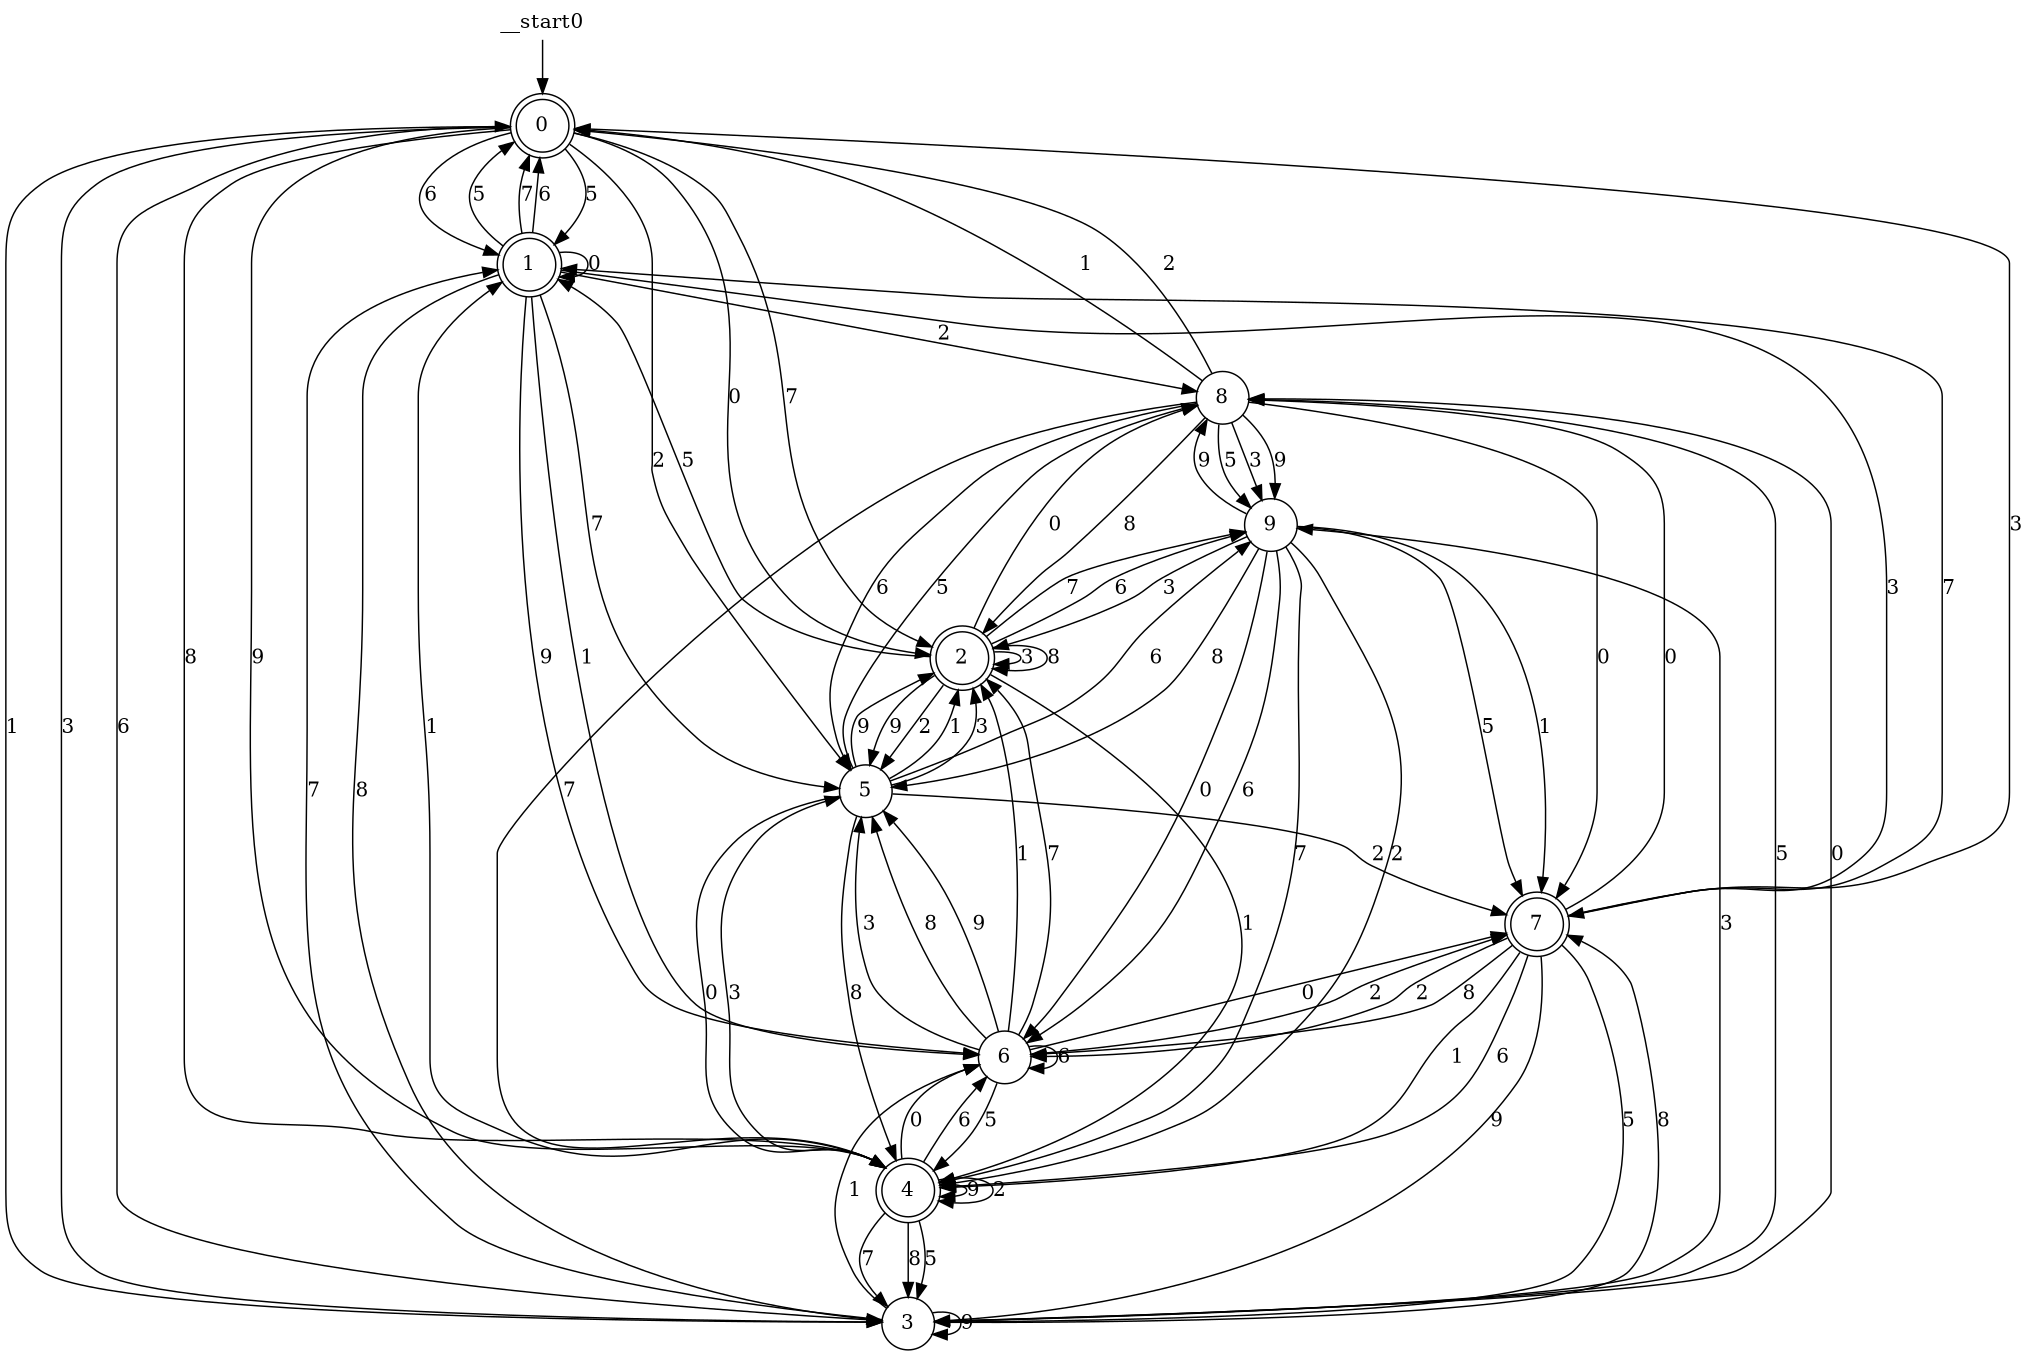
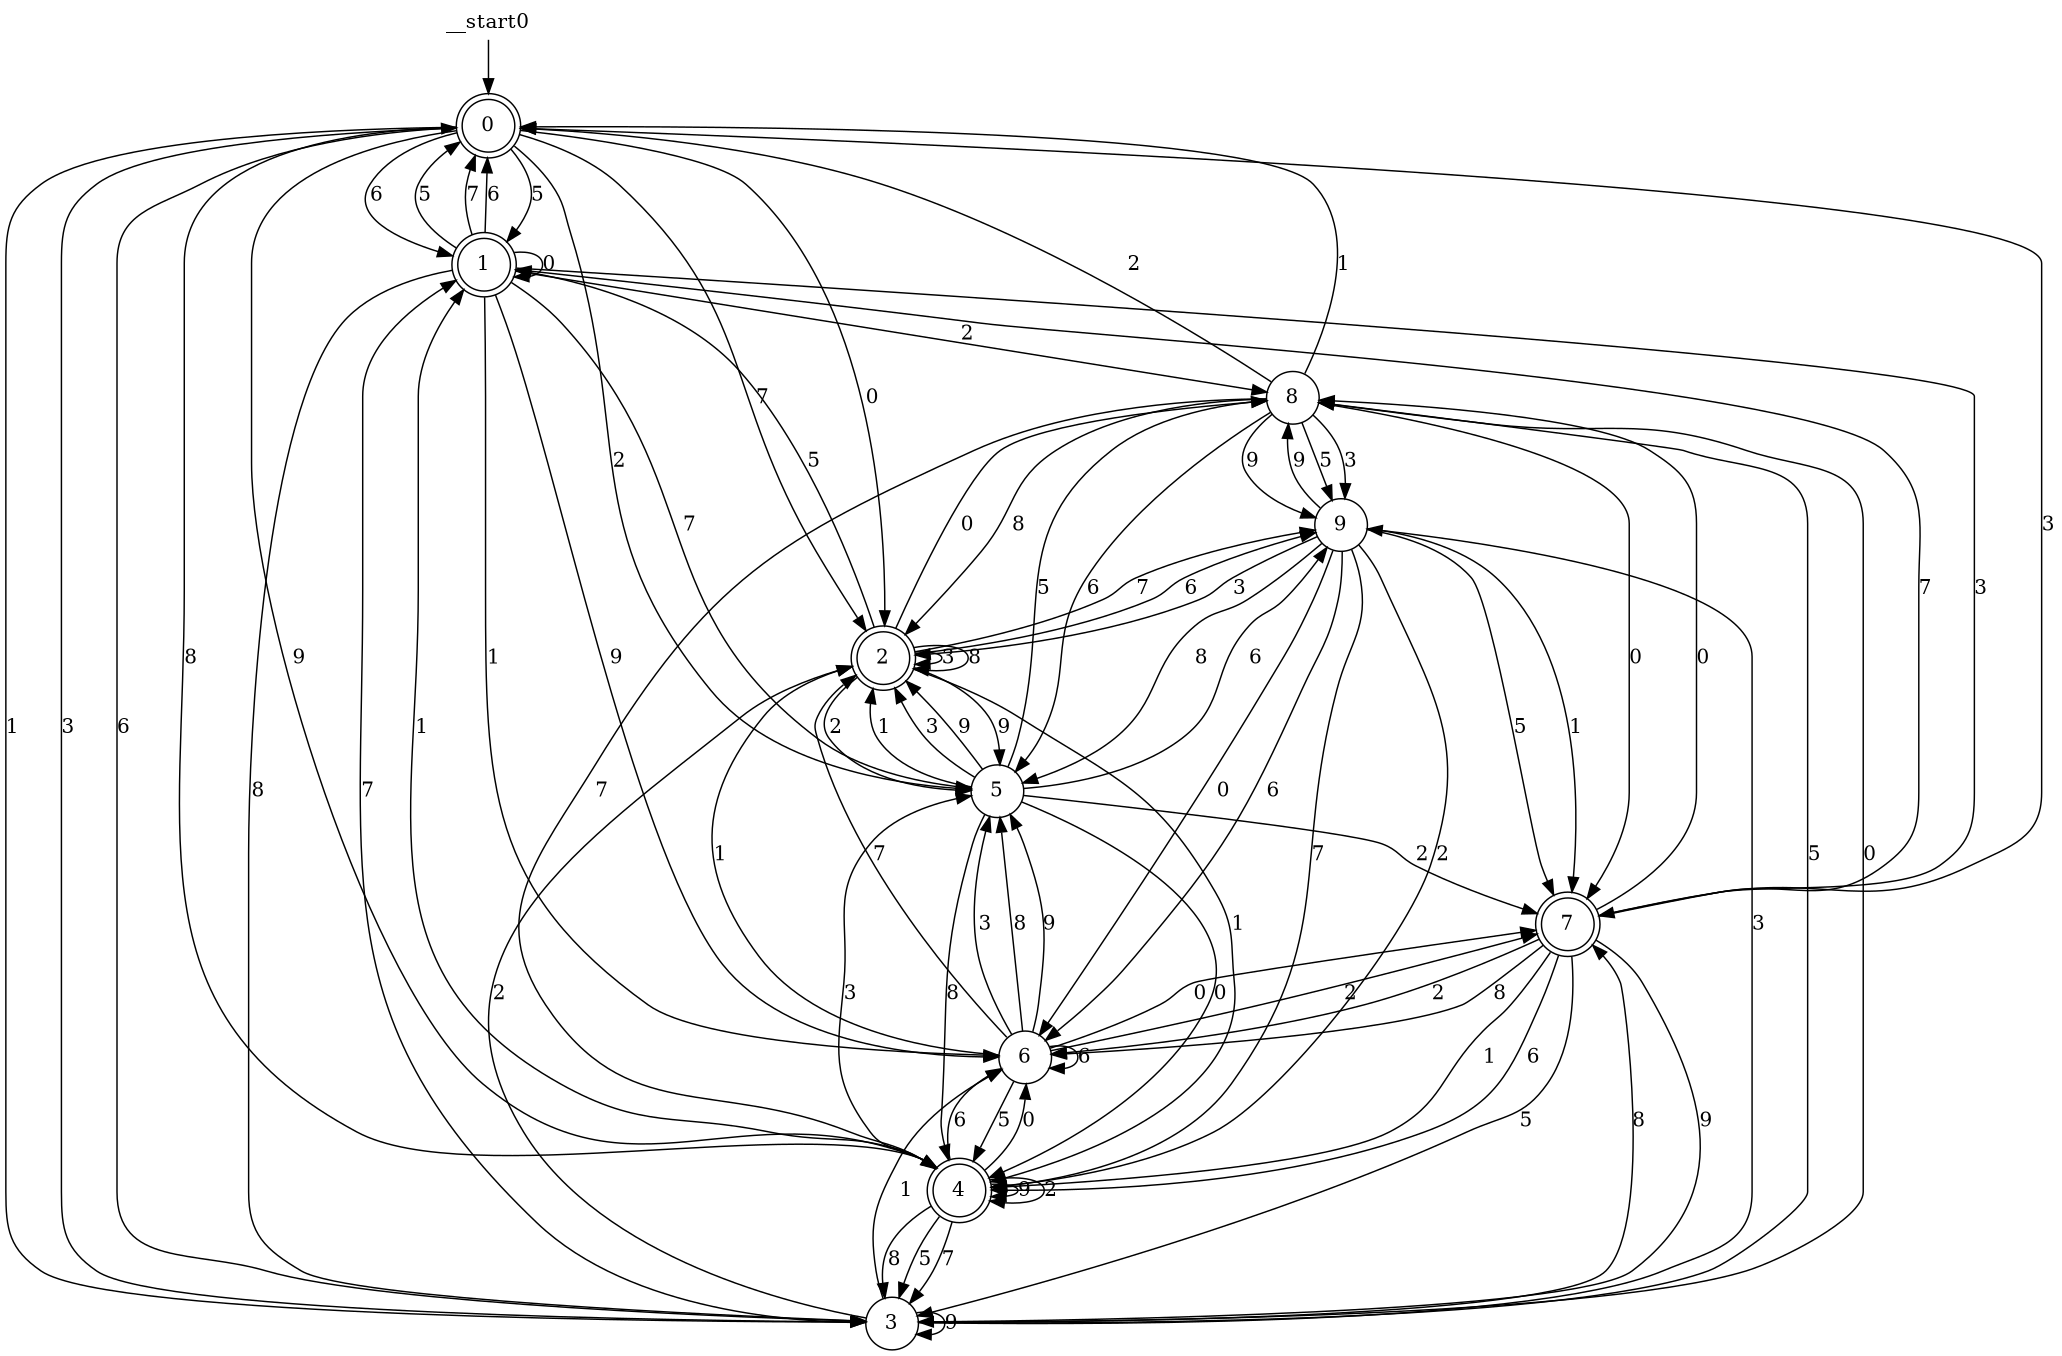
edge "3" -> "2": added, label "2"
